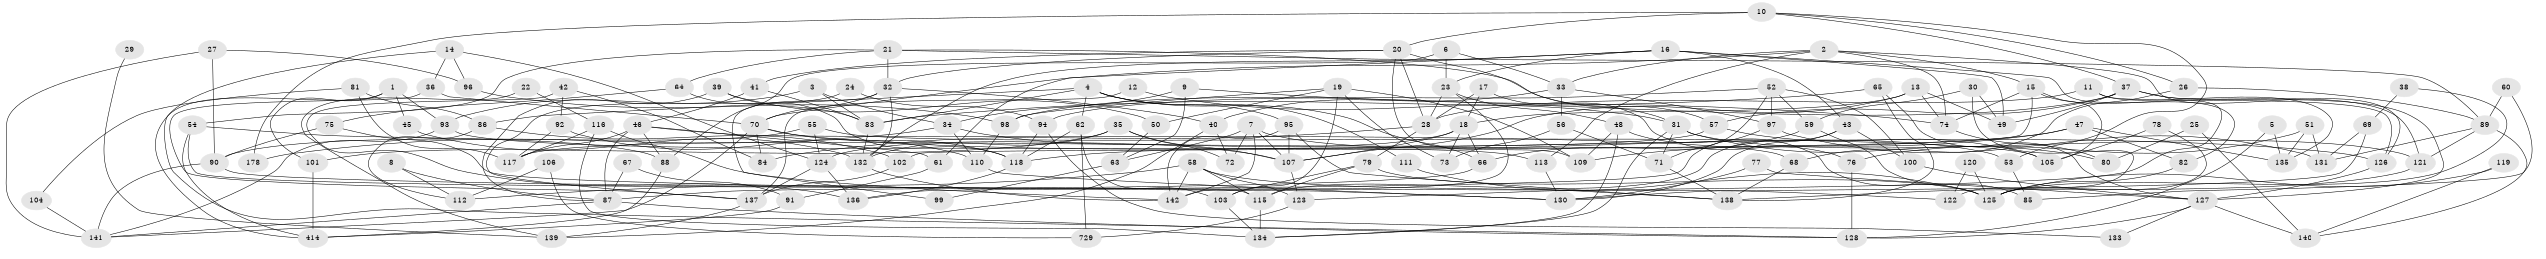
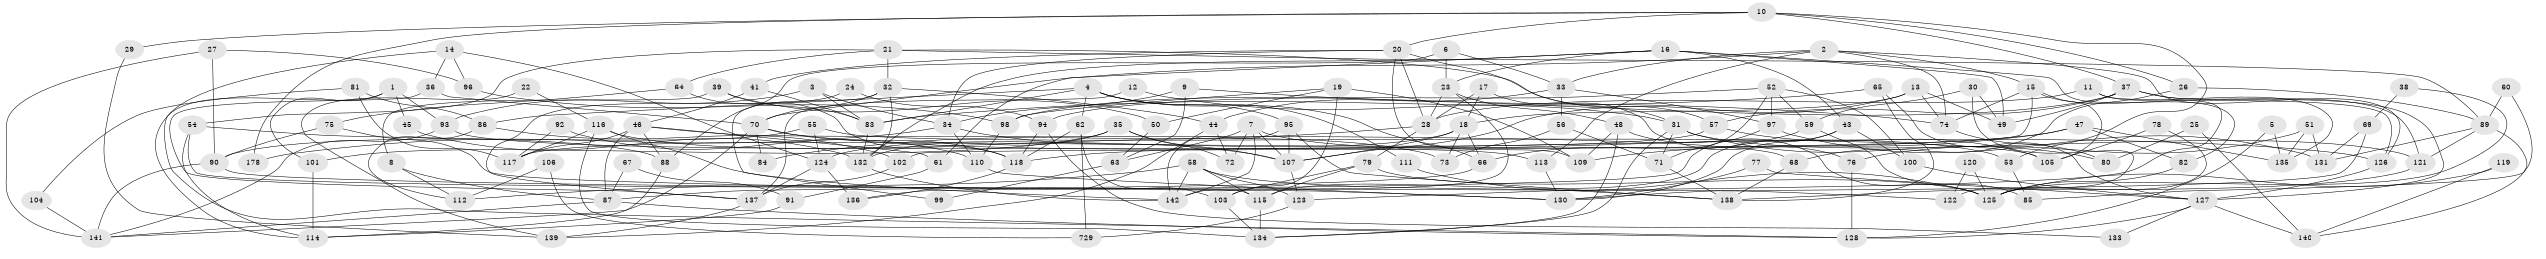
edge "10" -- "29": added
edge "20" -- "32": now "20" -- "34"
node "42": removed
edge "39" -- "87": now "39" -- "8"
node "40": label "40" -> "44"
edge "19" -- "73": now "116" -- "73"
node "414": label "414" -> "114"
